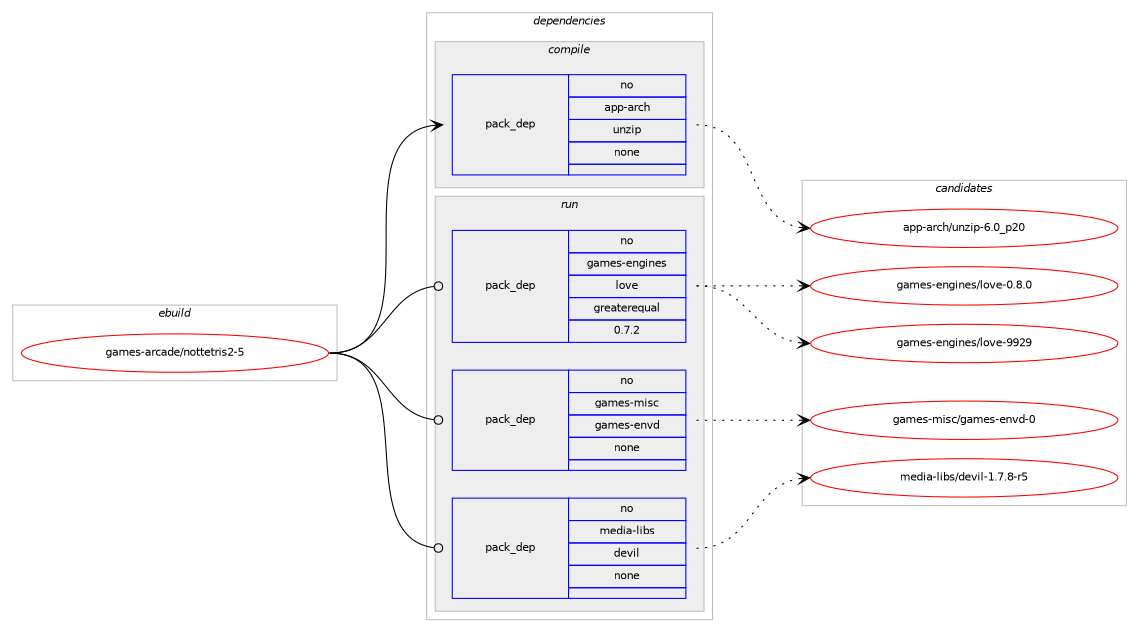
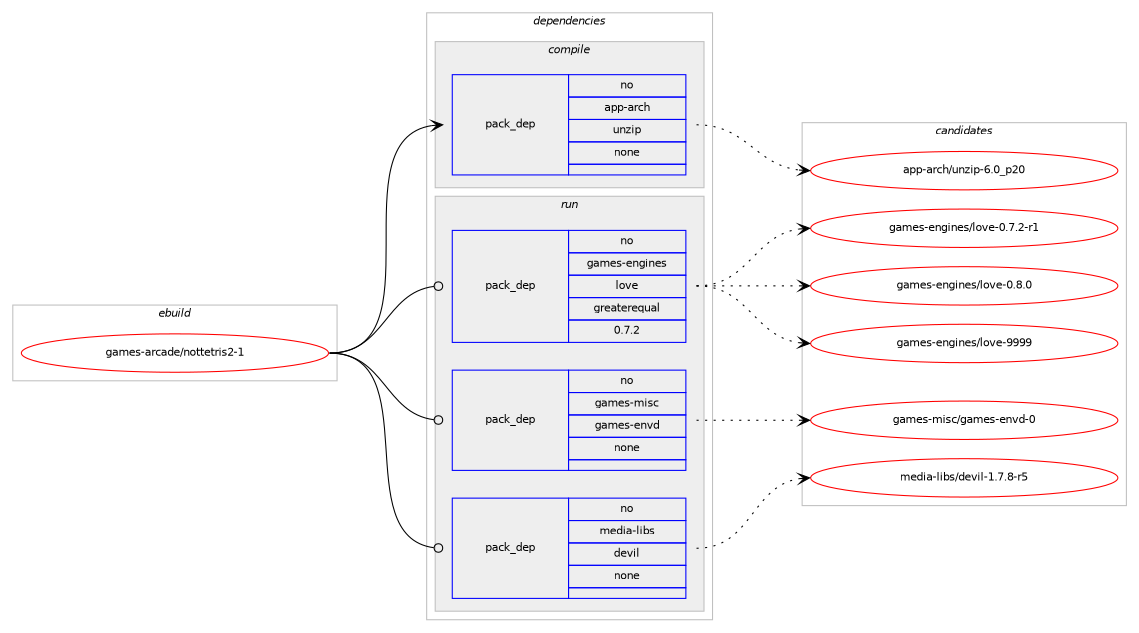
node "games-engines/love-0.7.2-r1": added
node "games-engines/love-9929": label "games-engines/love-9929" -> "games-engines/love-9999"
node "games-arcade/nottetris2-5": label "games-arcade/nottetris2-5" -> "games-arcade/nottetris2-1"
